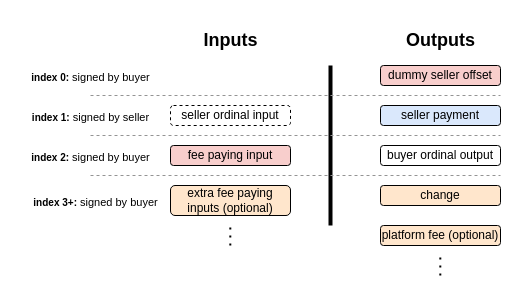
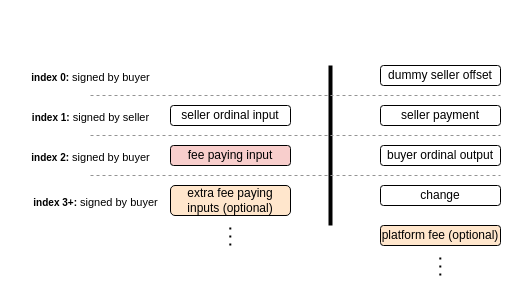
node "Inputs": removed
node "Outputs": removed
node "dummy seller offset": fillcolor #f8cecc -> #ffffff
node "seller ordinal input": style dashed -> solid
node "seller payment": fillcolor #dae8fc -> #ffffff
node "change": fillcolor #ffe6cc -> #ffffff
